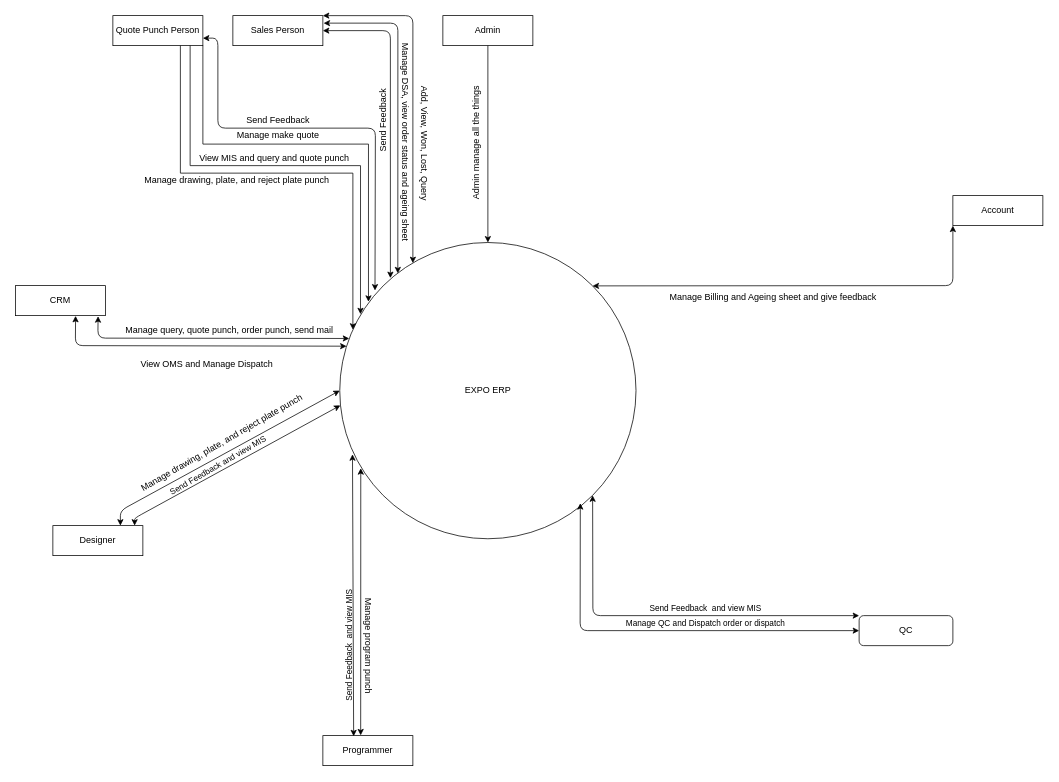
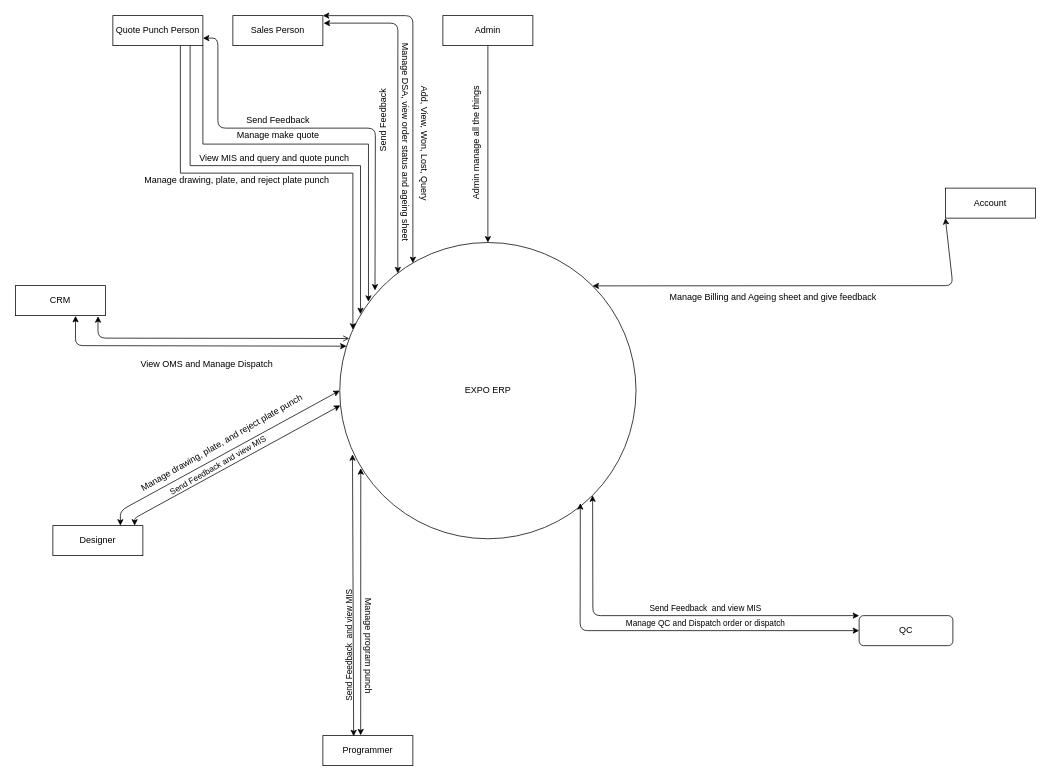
edge "Sales Person" -- "EXPO ERP": removed
node "Account": moved (998, 210) -> (990, 203)
node "Manage query, quote punch, order punch, send mail": removed
edge "CRM" -- "EXPO ERP": arrowhead classic -> open
